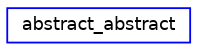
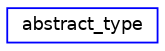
node "abstract_abstract": label "abstract_abstract" -> "abstract_type"
